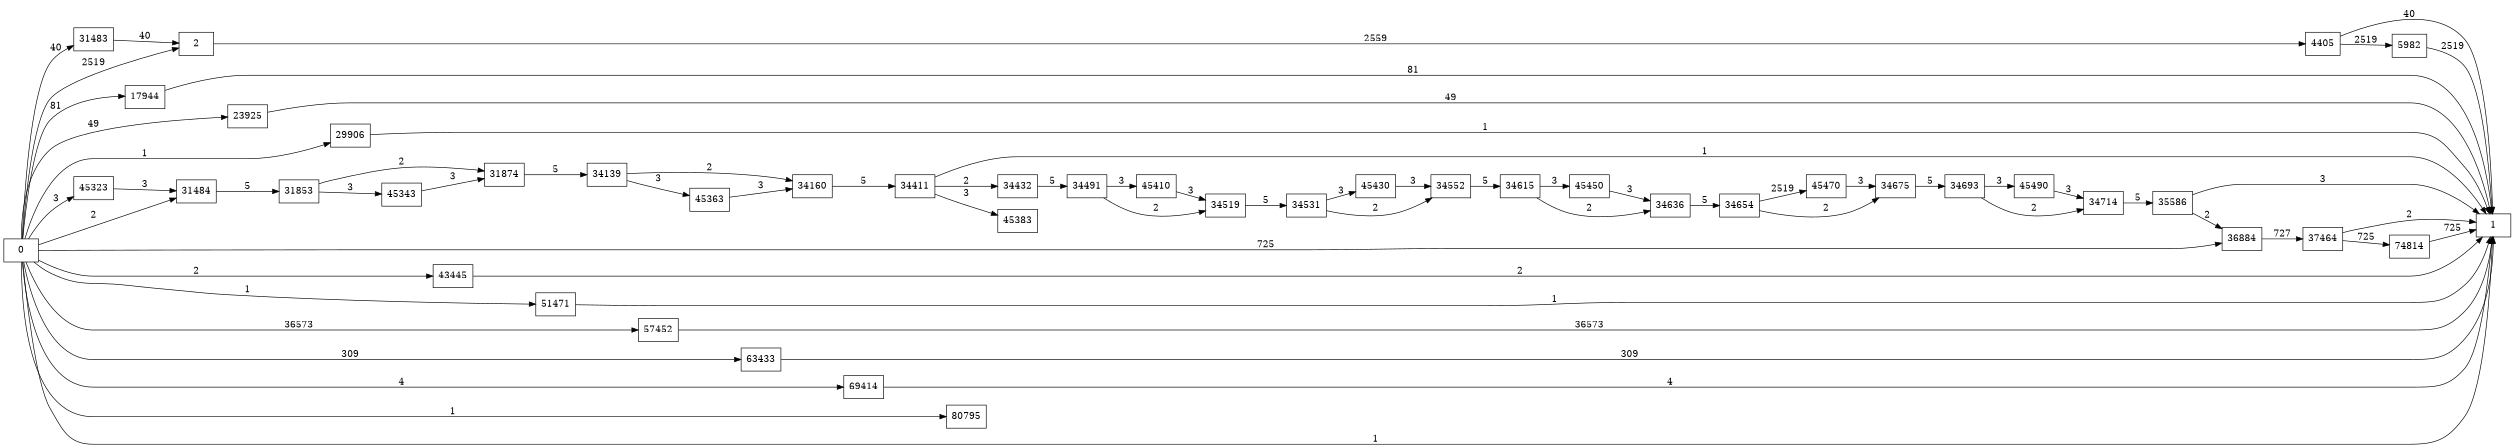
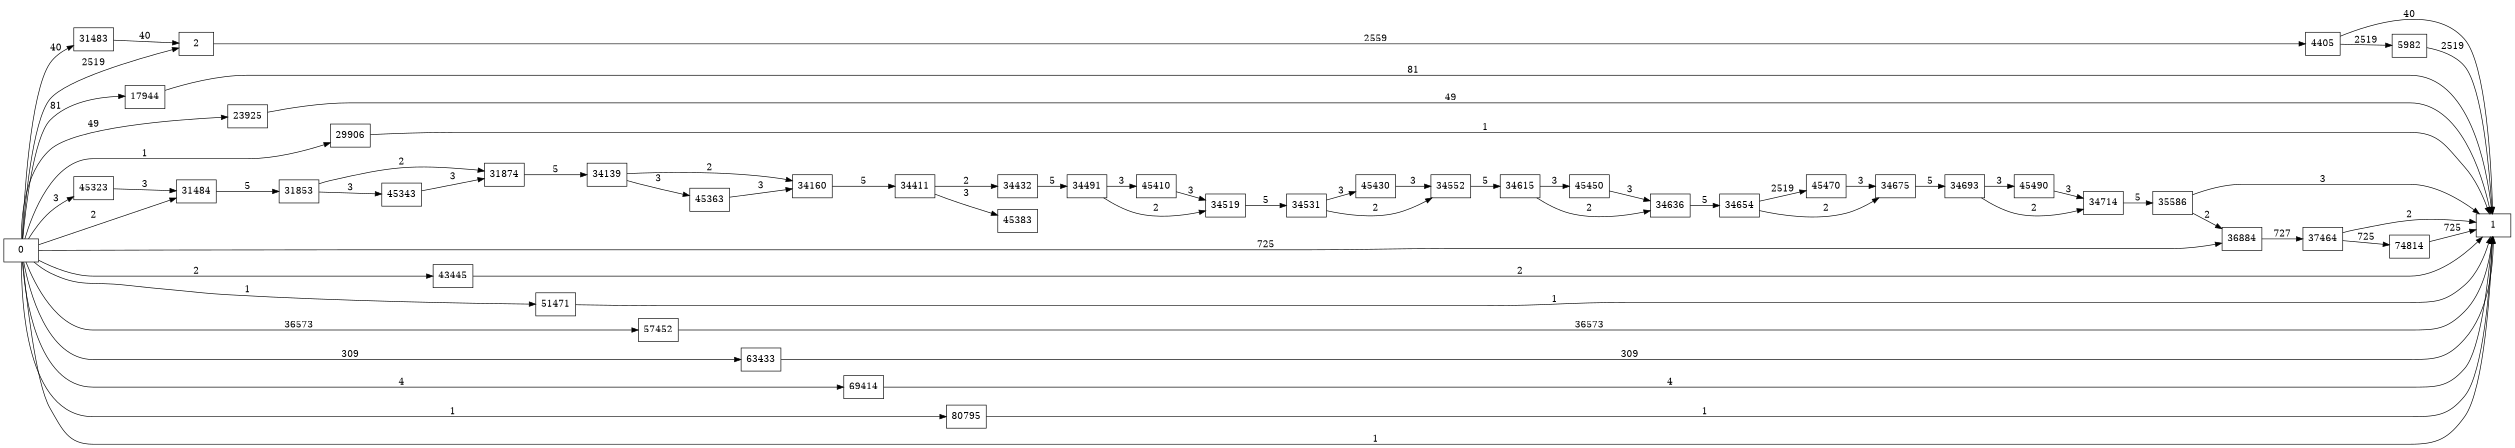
edge "34411" -> "1": now "80795" -> "1"
